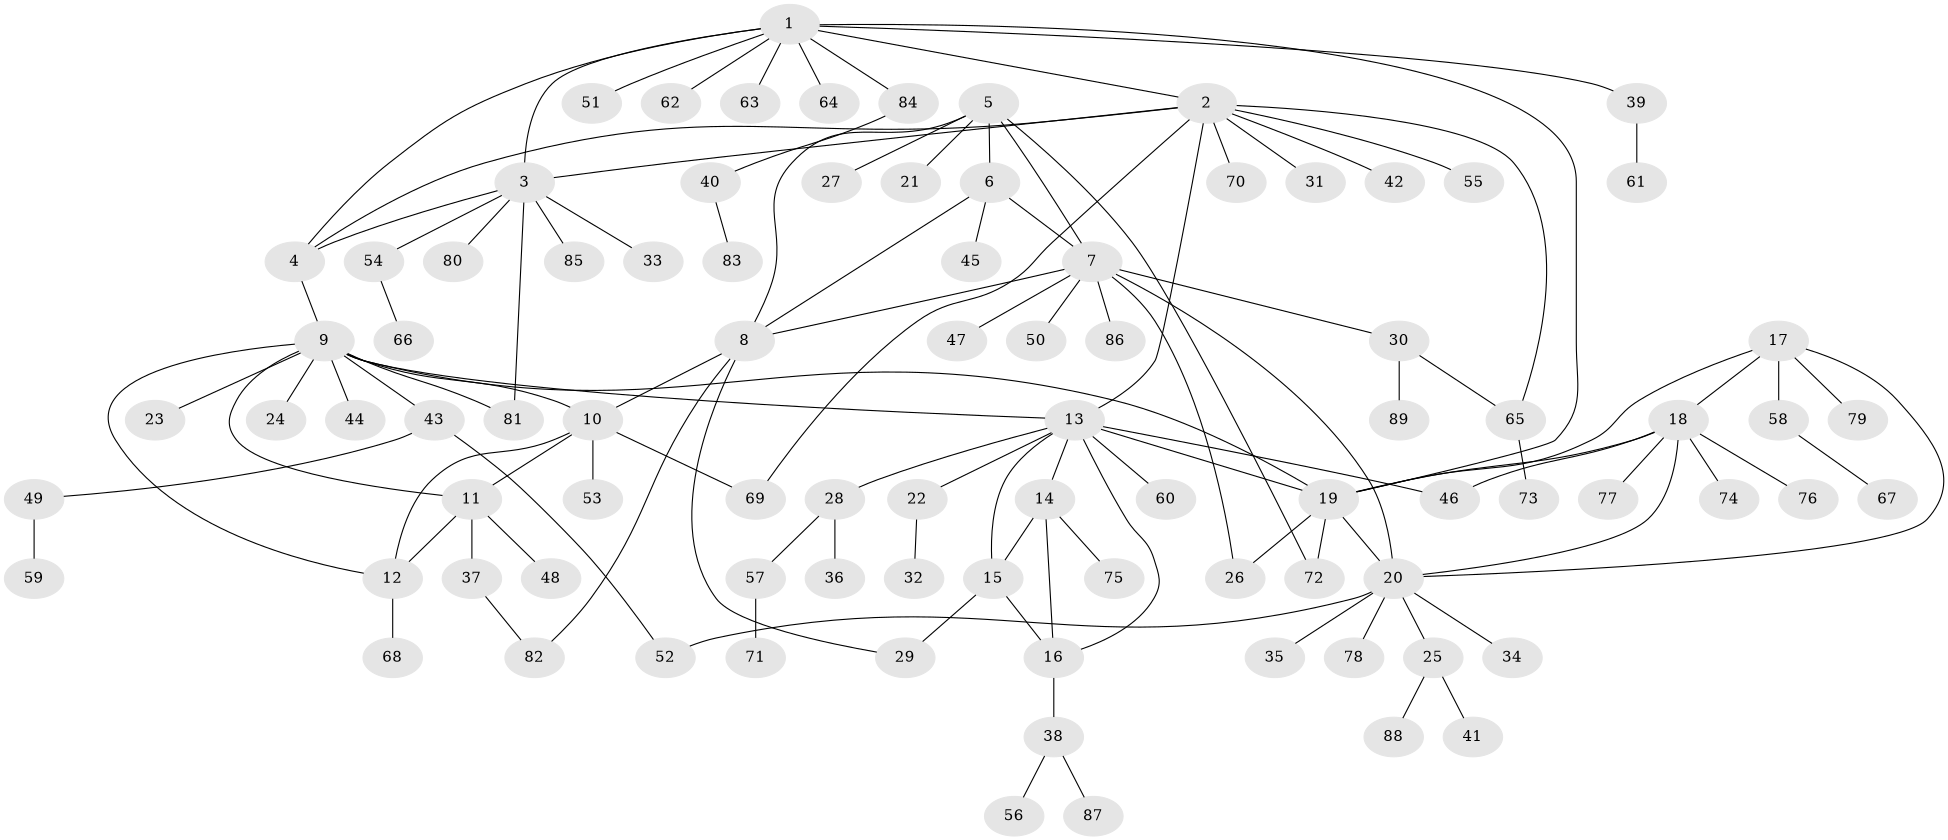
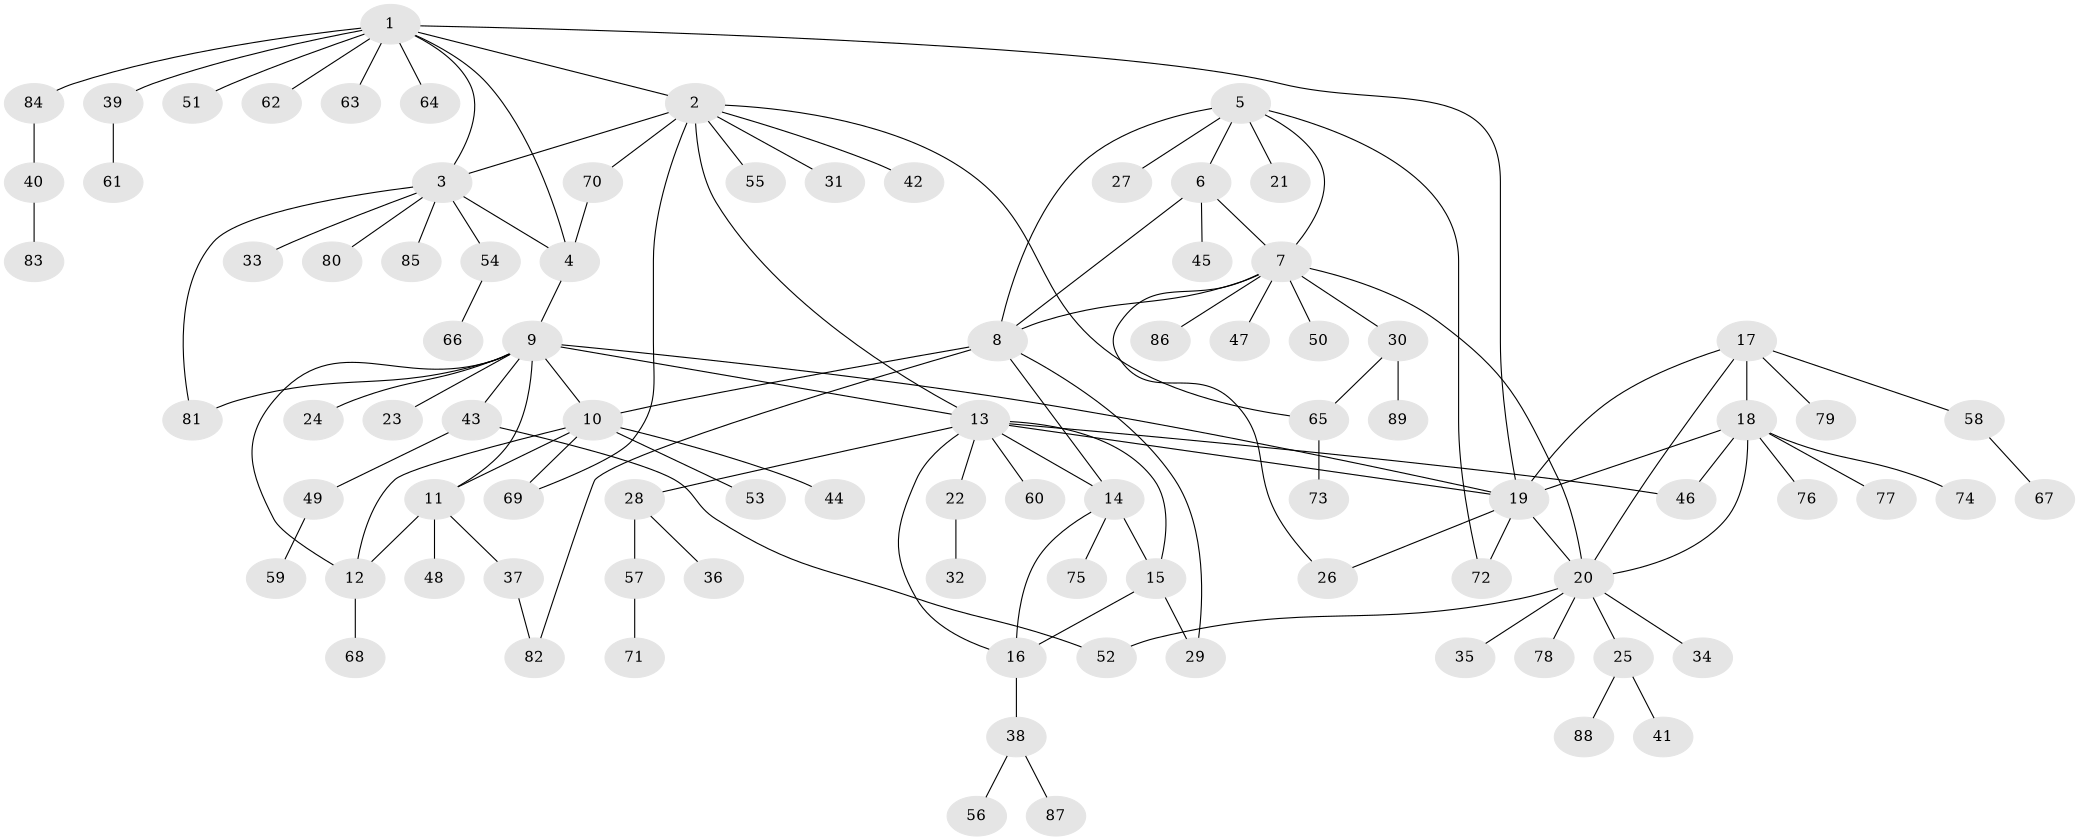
edge "2" -- "4": now "70" -- "4"
edge "9" -- "44": now "10" -- "44"
edge "8" -- "14": added
